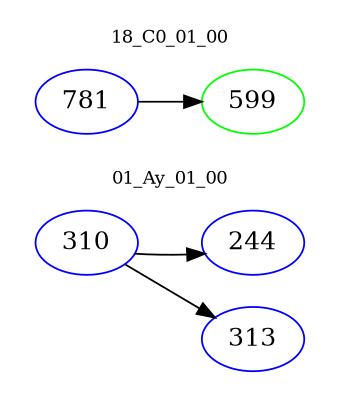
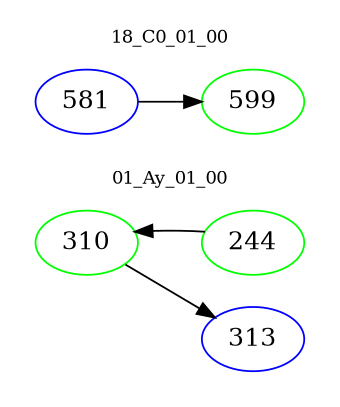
node "781": label "781" -> "581"
node "310": color blue -> green
node "244": color blue -> green
edge "310" -> "244": reversed
